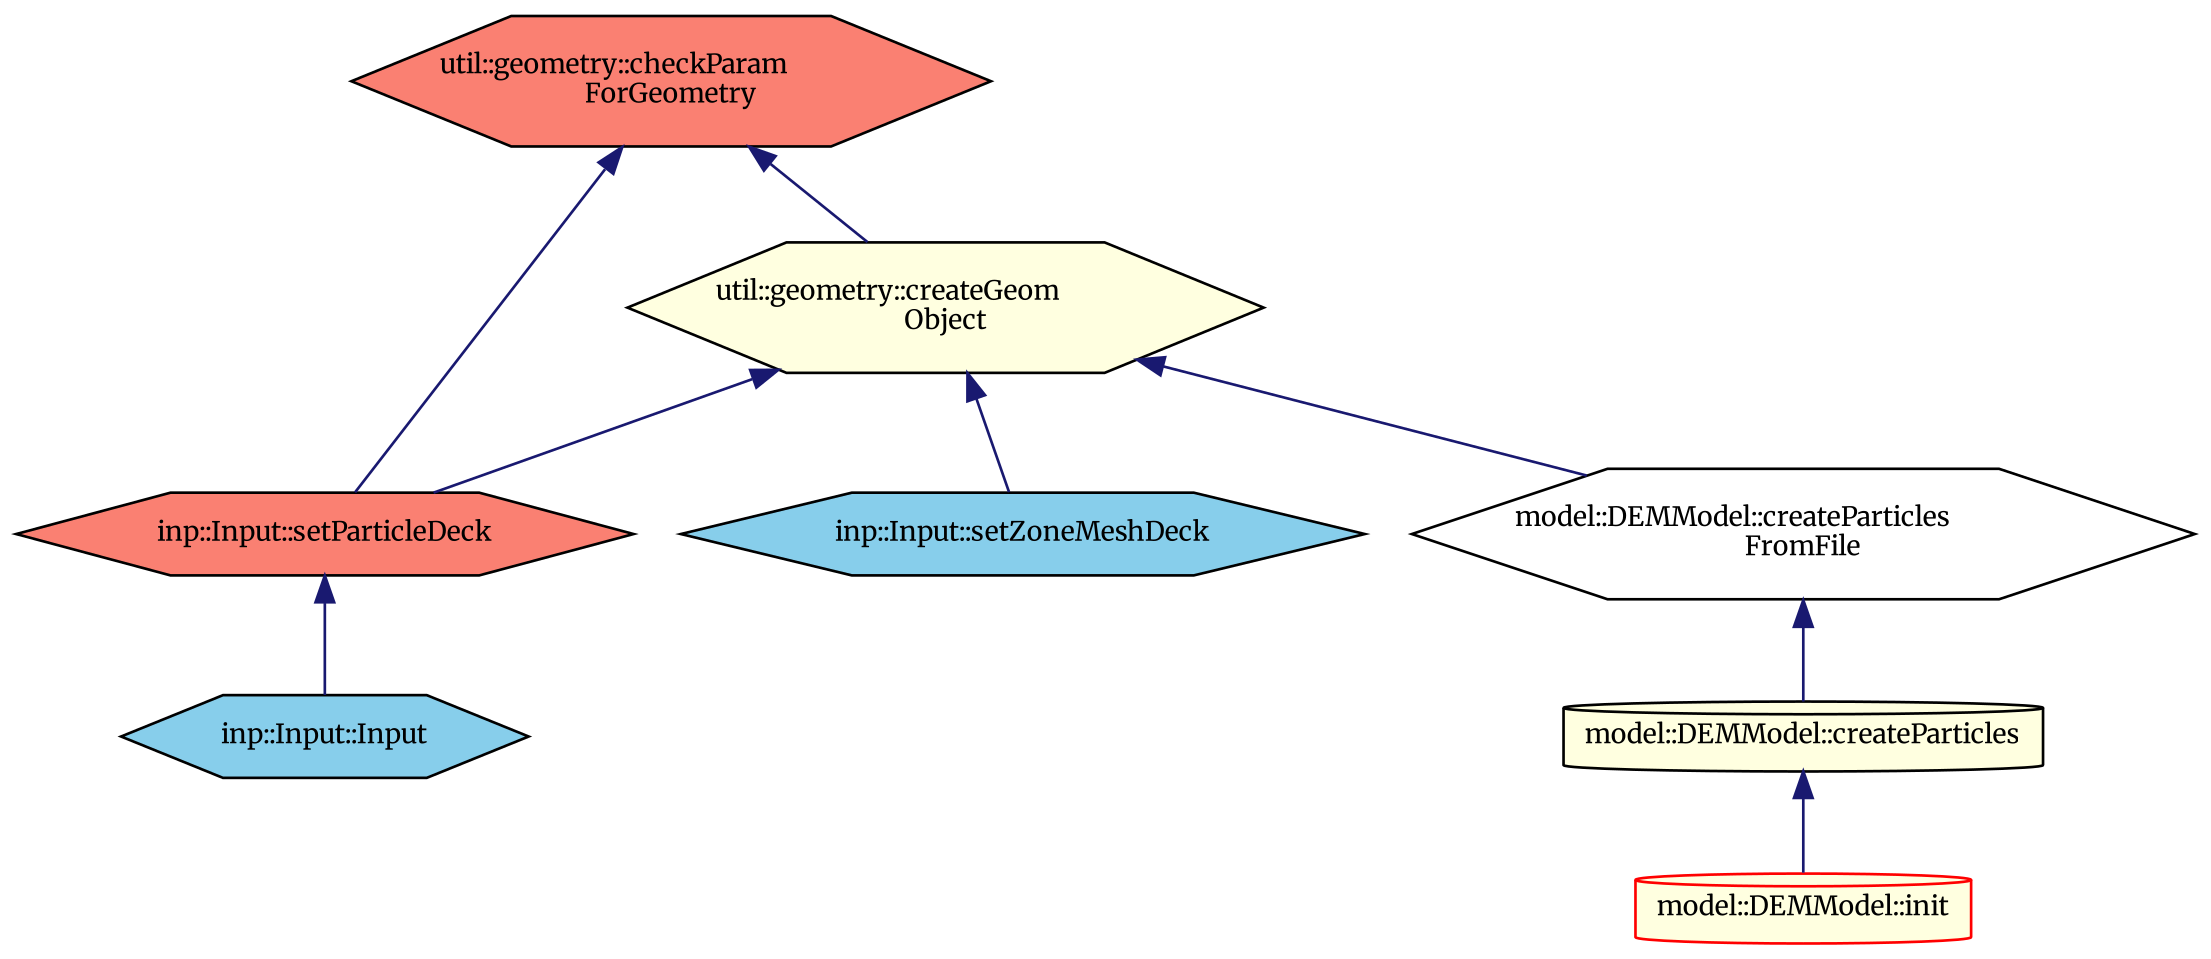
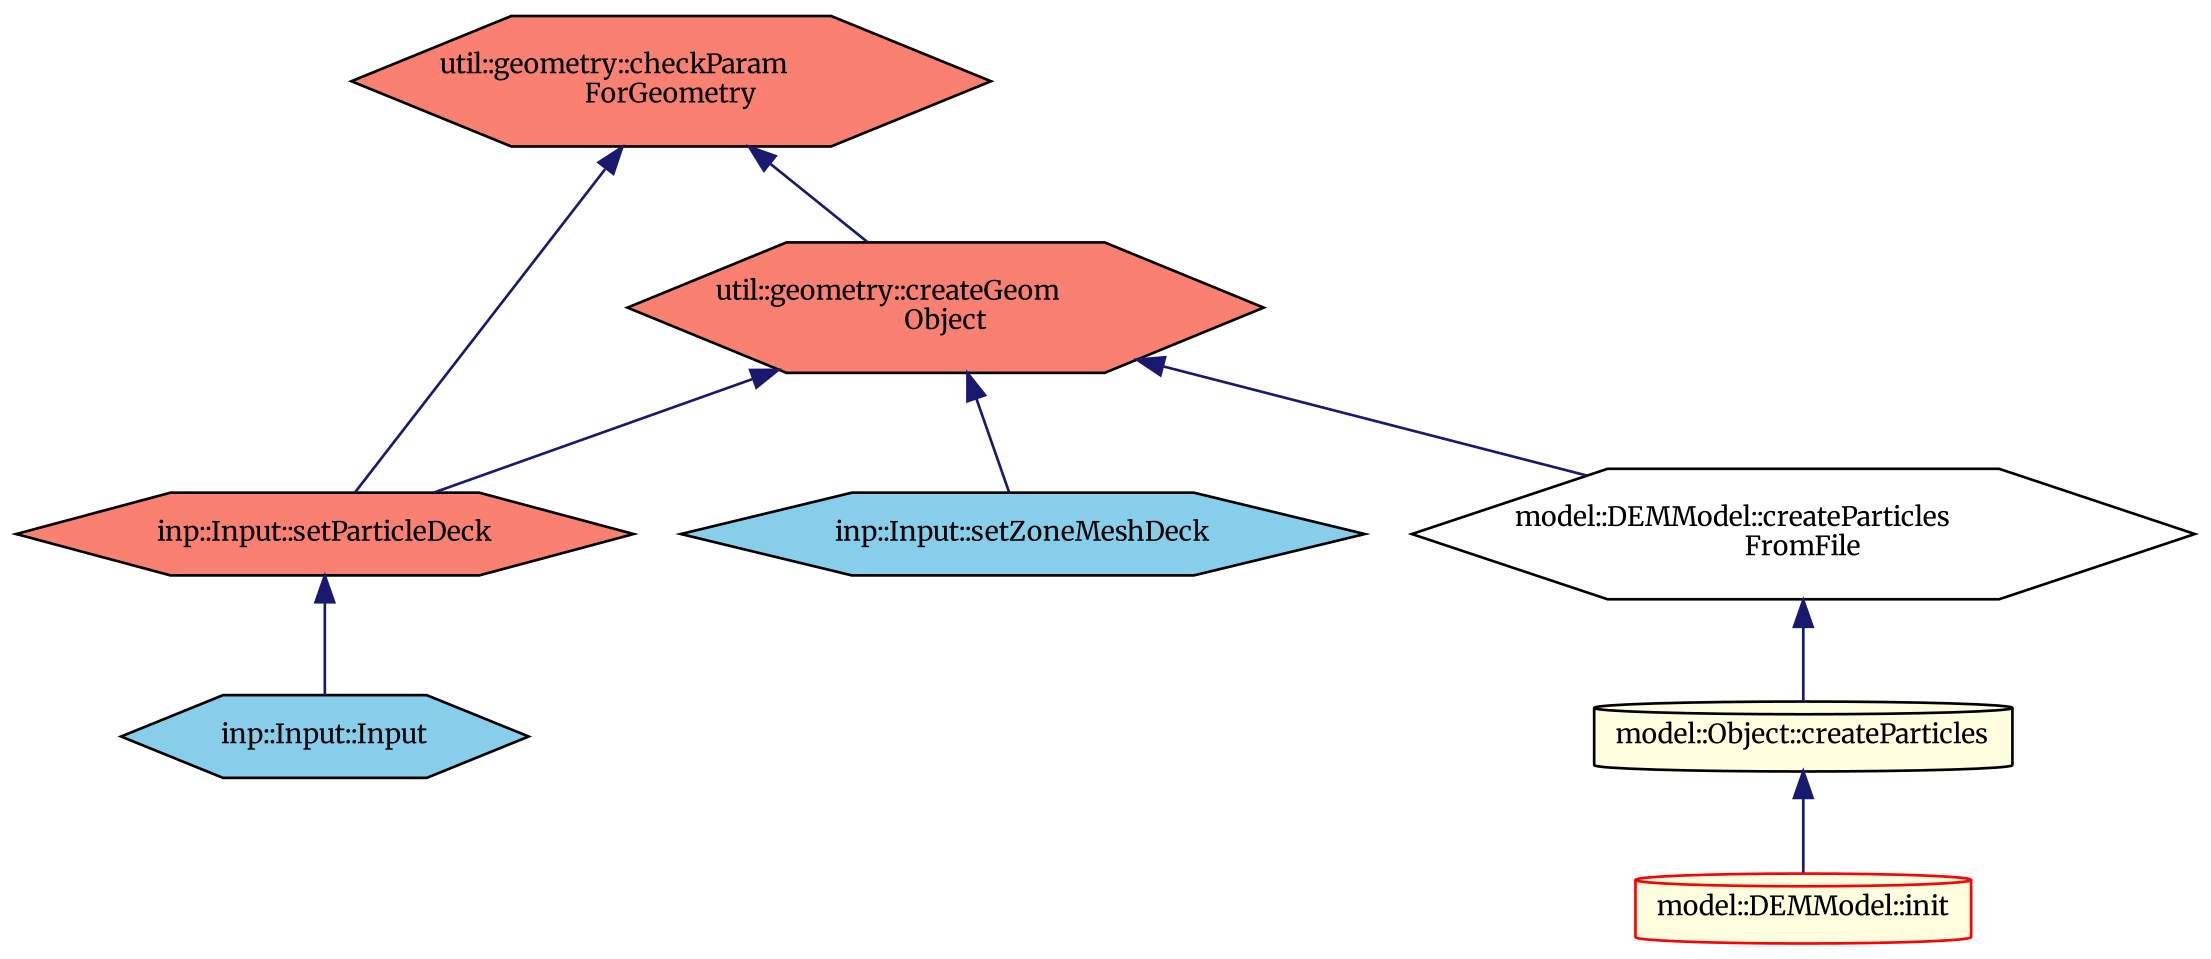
node "util::geometry::createGeom Object": fillcolor lightyellow -> salmon
node "model::DEMModel::createParticles": label "model::DEMModel::createParticles" -> "model::Object::createParticles"
